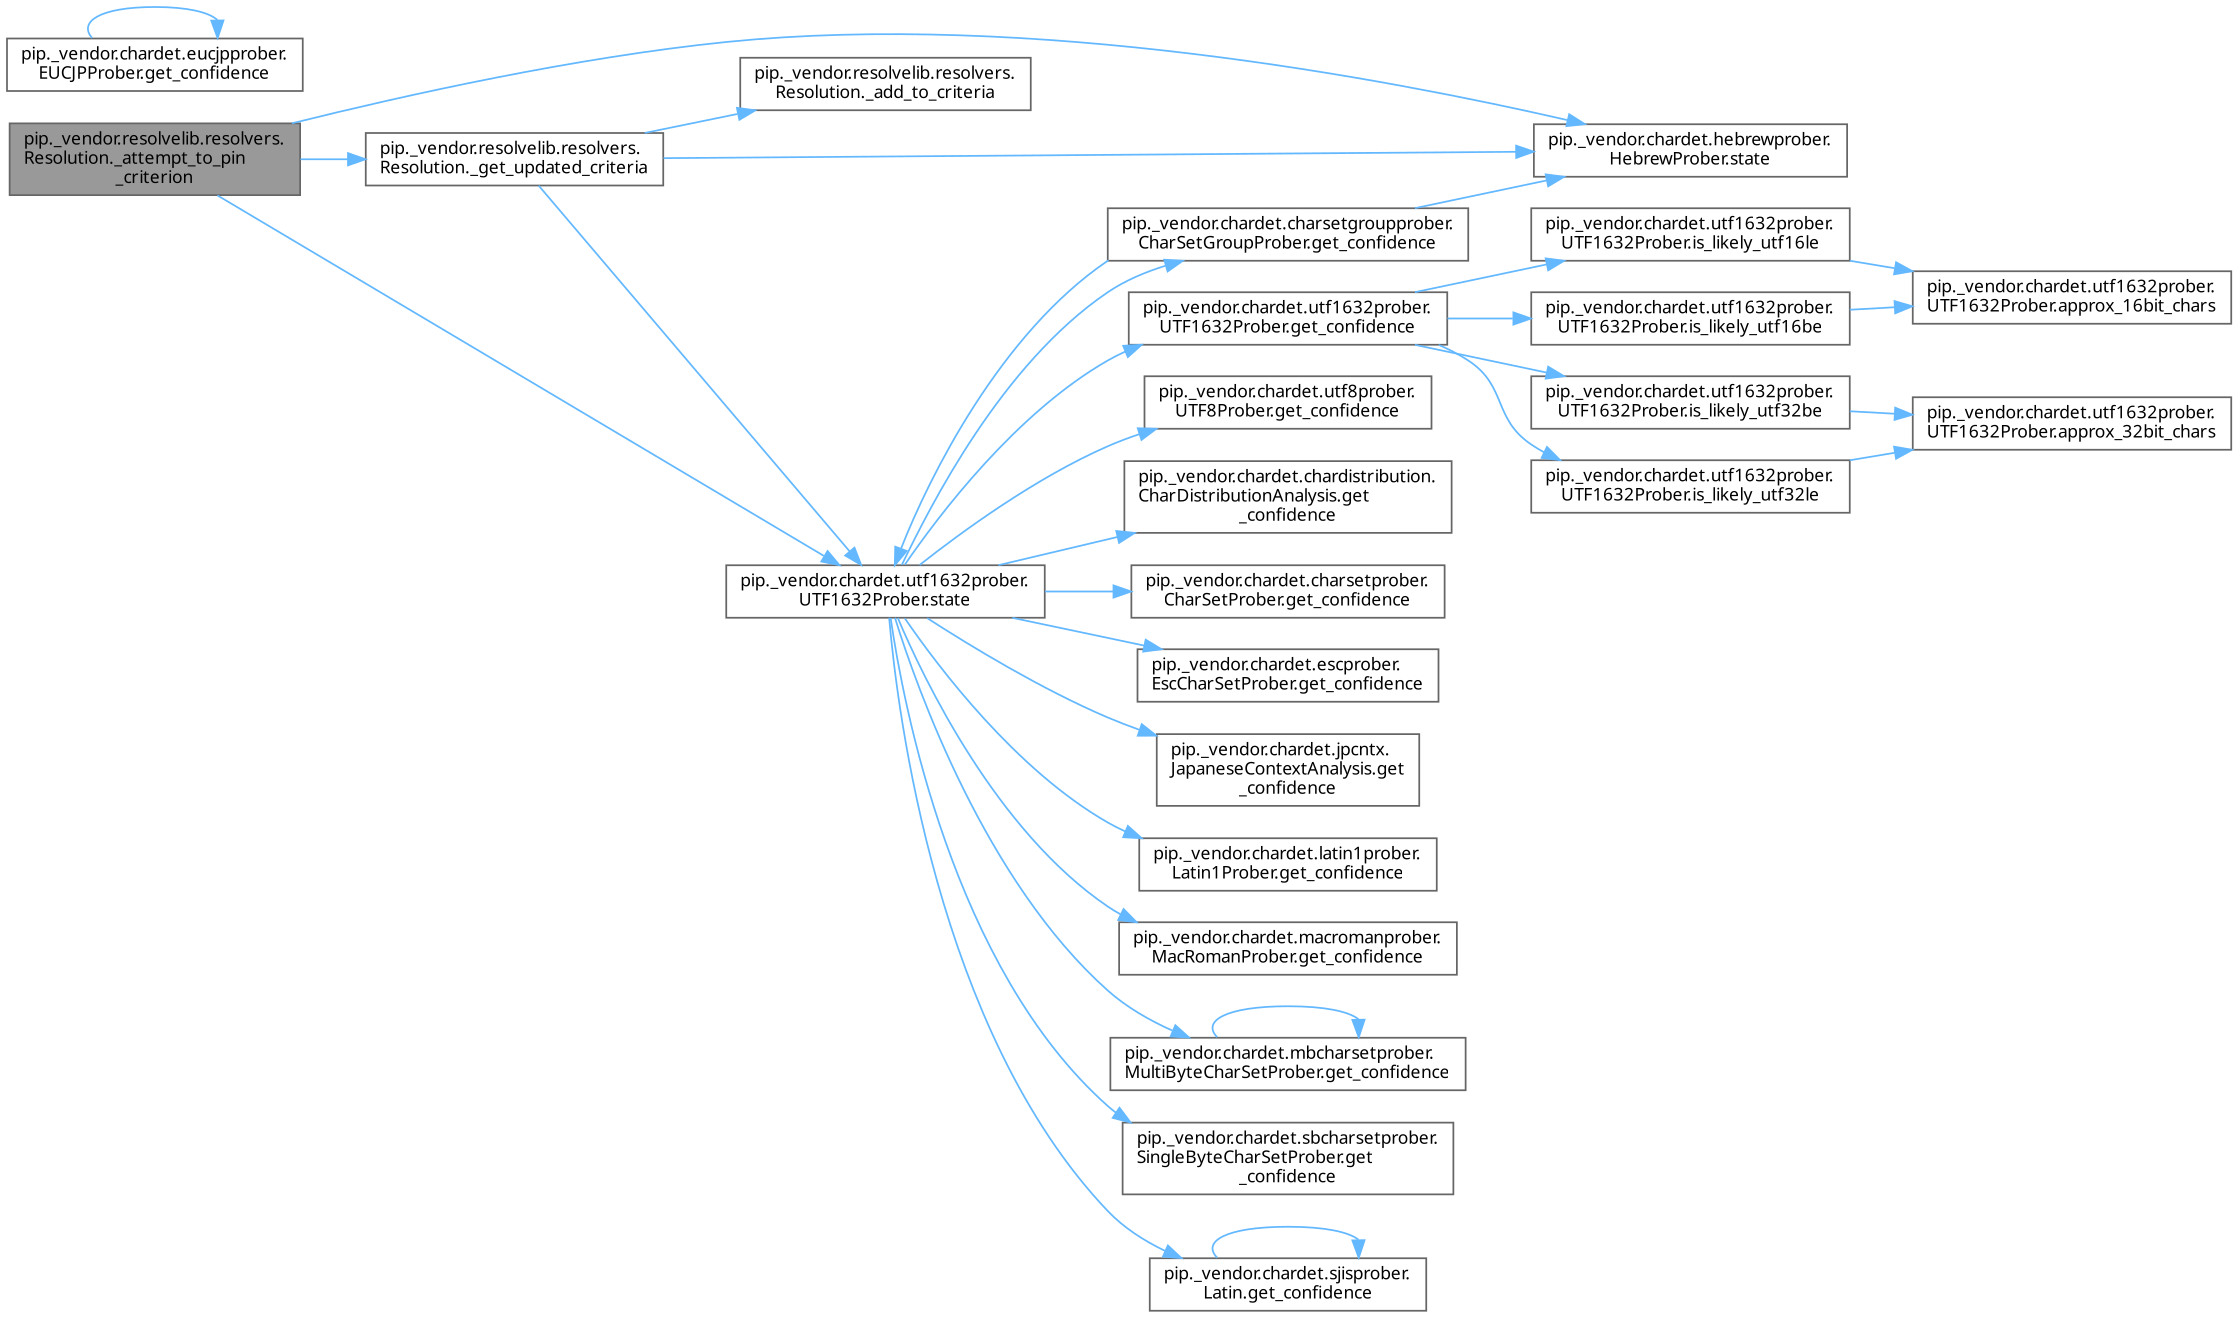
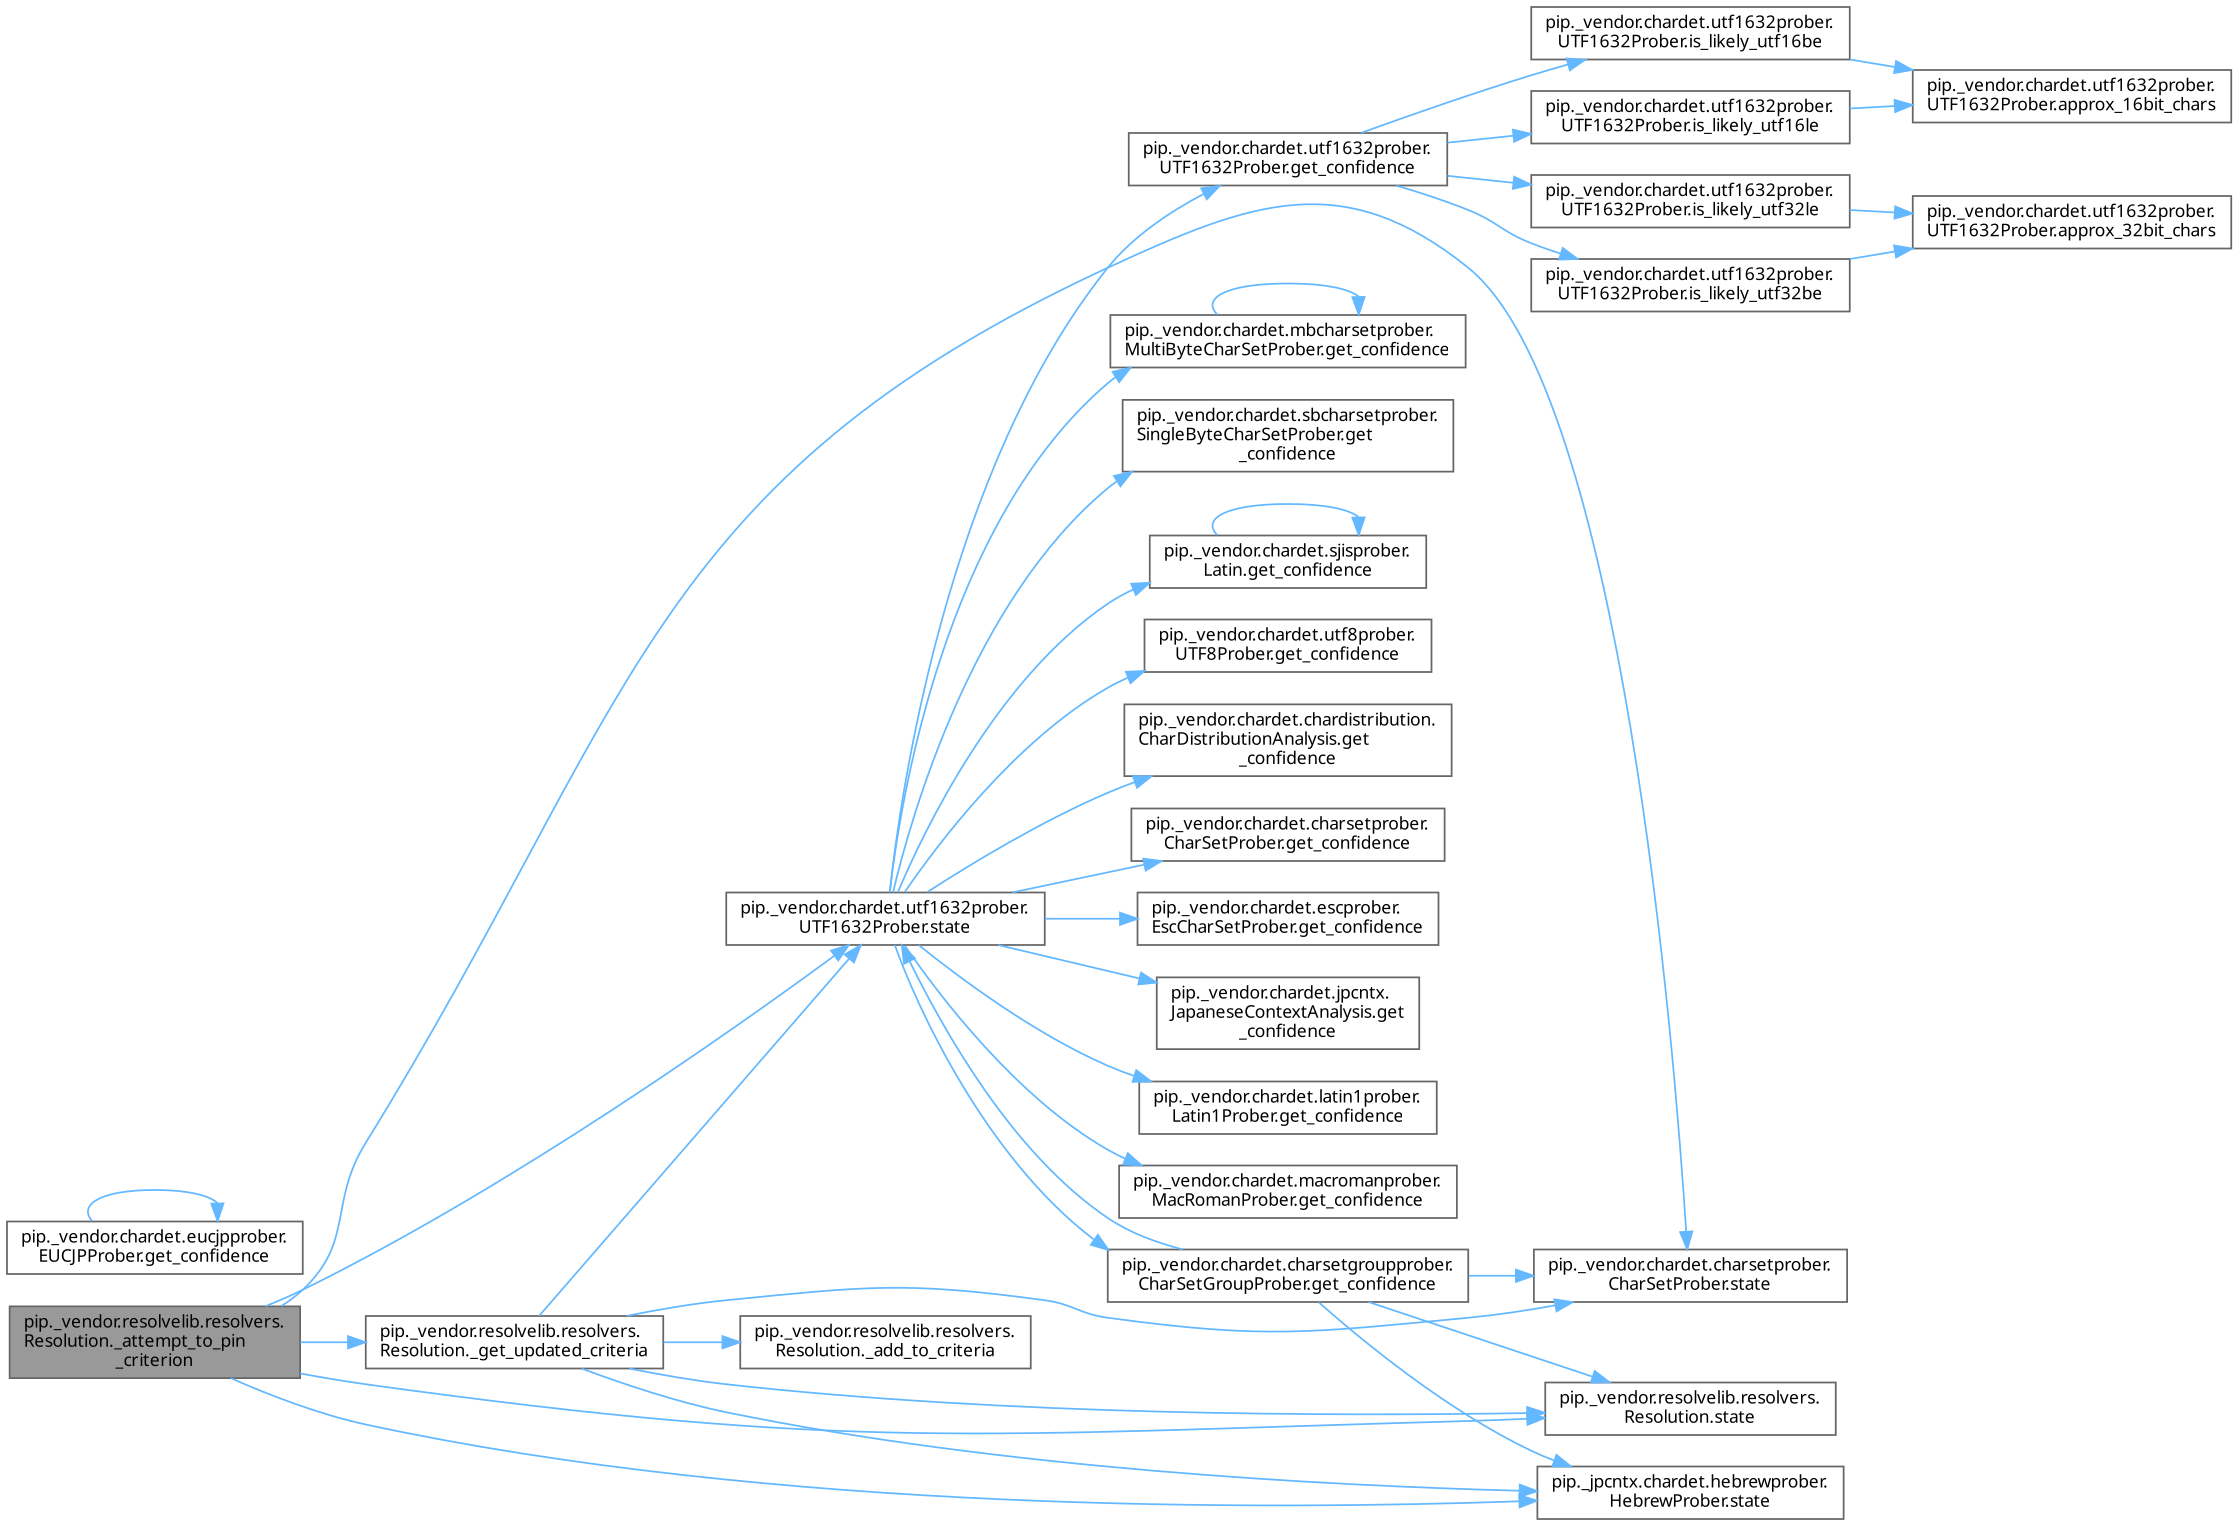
node "pip._vendor.chardet.hebrewprober. HebrewProber.state": label "pip._vendor.chardet.hebrewprober. HebrewProber.state" -> "pip._jpcntx.chardet.hebrewprober. HebrewProber.state"
node "pip._vendor.chardet.charsetprober. CharSetProber.state": added
node "pip._vendor.resolvelib.resolvers. Resolution.state": added
